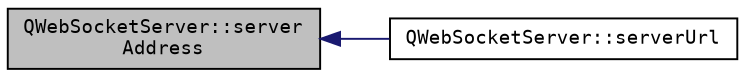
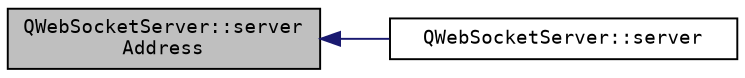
node "QWebSocketServer::serverUrl": label "QWebSocketServer::serverUrl" -> "QWebSocketServer::server"
